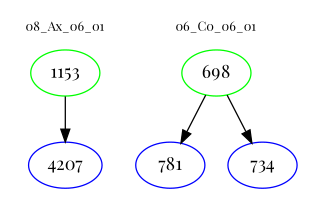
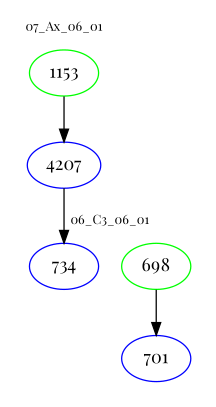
cluster "08_Ax_06_01": label "08_Ax_06_01" -> "07_Ax_06_01"
cluster "06_C0_06_01": label "06_C0_06_01" -> "06_C3_06_01"
edge "698" -> "734": now "4207" -> "734"
node "781": label "781" -> "701"
